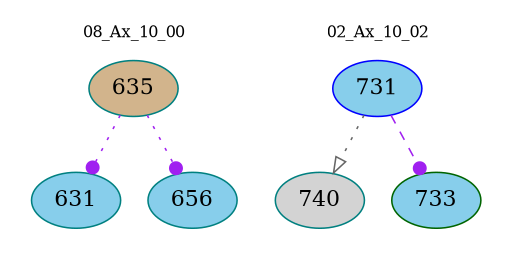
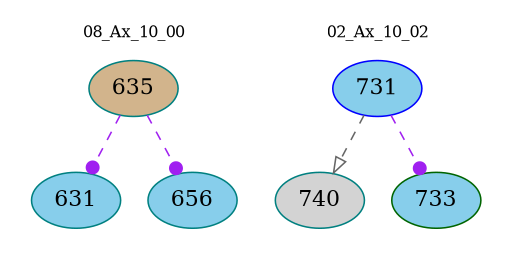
edge "731" -> "740": style dotted -> dashed
edge "635" -> "631": style dotted -> dashed
edge "635" -> "656": style dotted -> dashed
